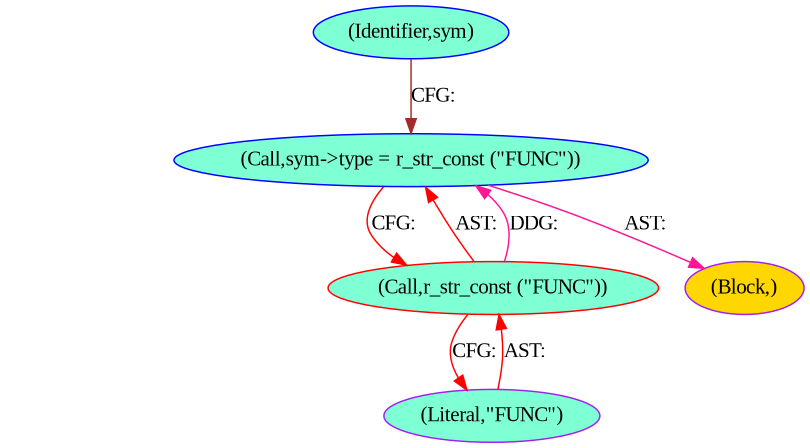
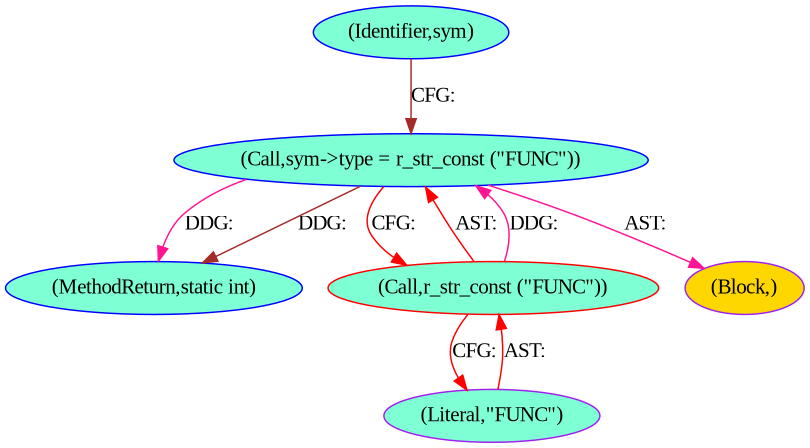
node "(MethodReturn,static int)": added
